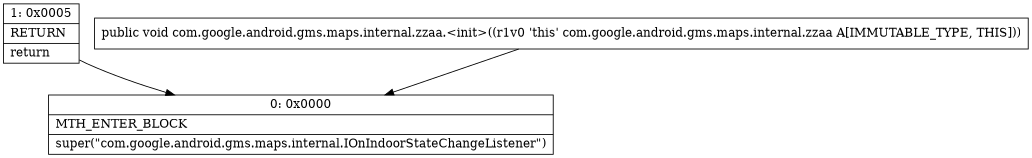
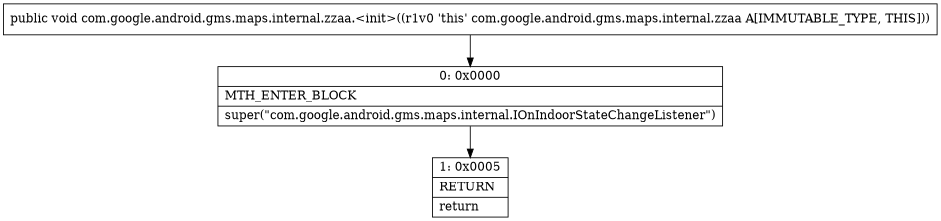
edge "1: 0x0005" -> "0: 0x0000": reversed
